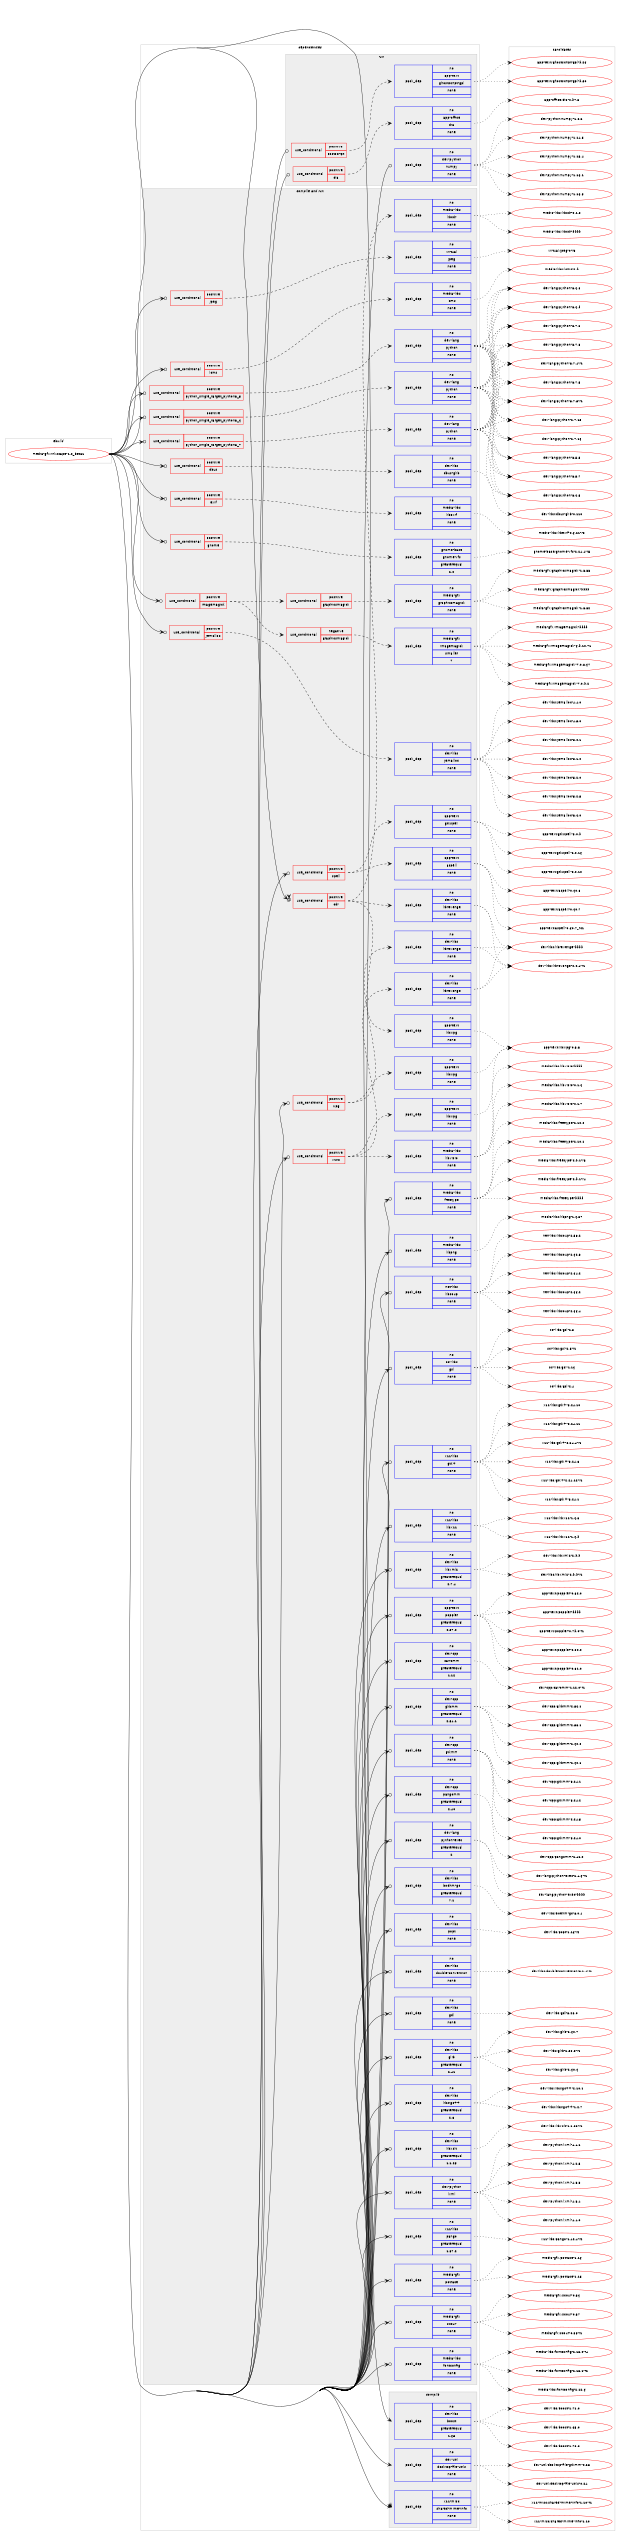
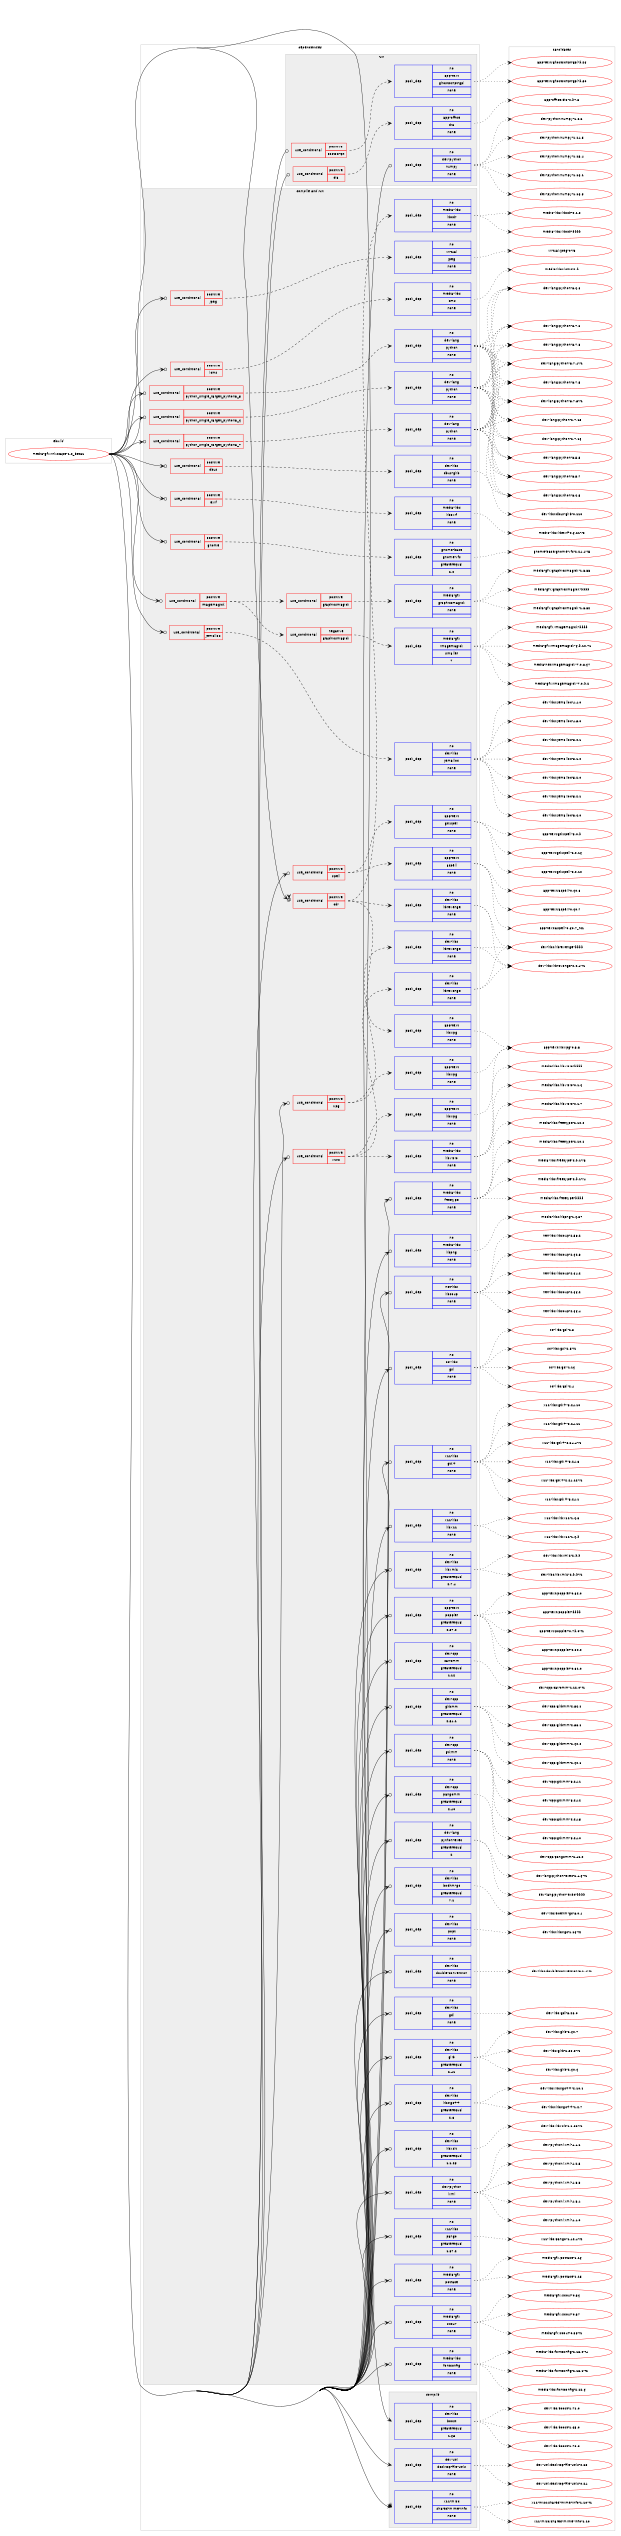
node "dev-lang/python-3.6.9": removed
node "media-gfx/imagemagick-7.0.8.67": label "media-gfx/imagemagick-7.0.8.67" -> "media-net/imagemagick-7.0.8.67"
node "dev-libs/jemalloc-5.2.5": label "dev-libs/jemalloc-5.2.5" -> "dev-libs/jemalloc-5.2.1"
node "dev-libs/popt-1.16-r2": label "dev-libs/popt-1.16-r2" -> "dev-libs/libsigc-1.16-r2"
node "dev-util/desktop-file-gtkmm-0.23": label "dev-util/desktop-file-gtkmm-0.23" -> "dev-util/desktop-file-utils-0.23"
